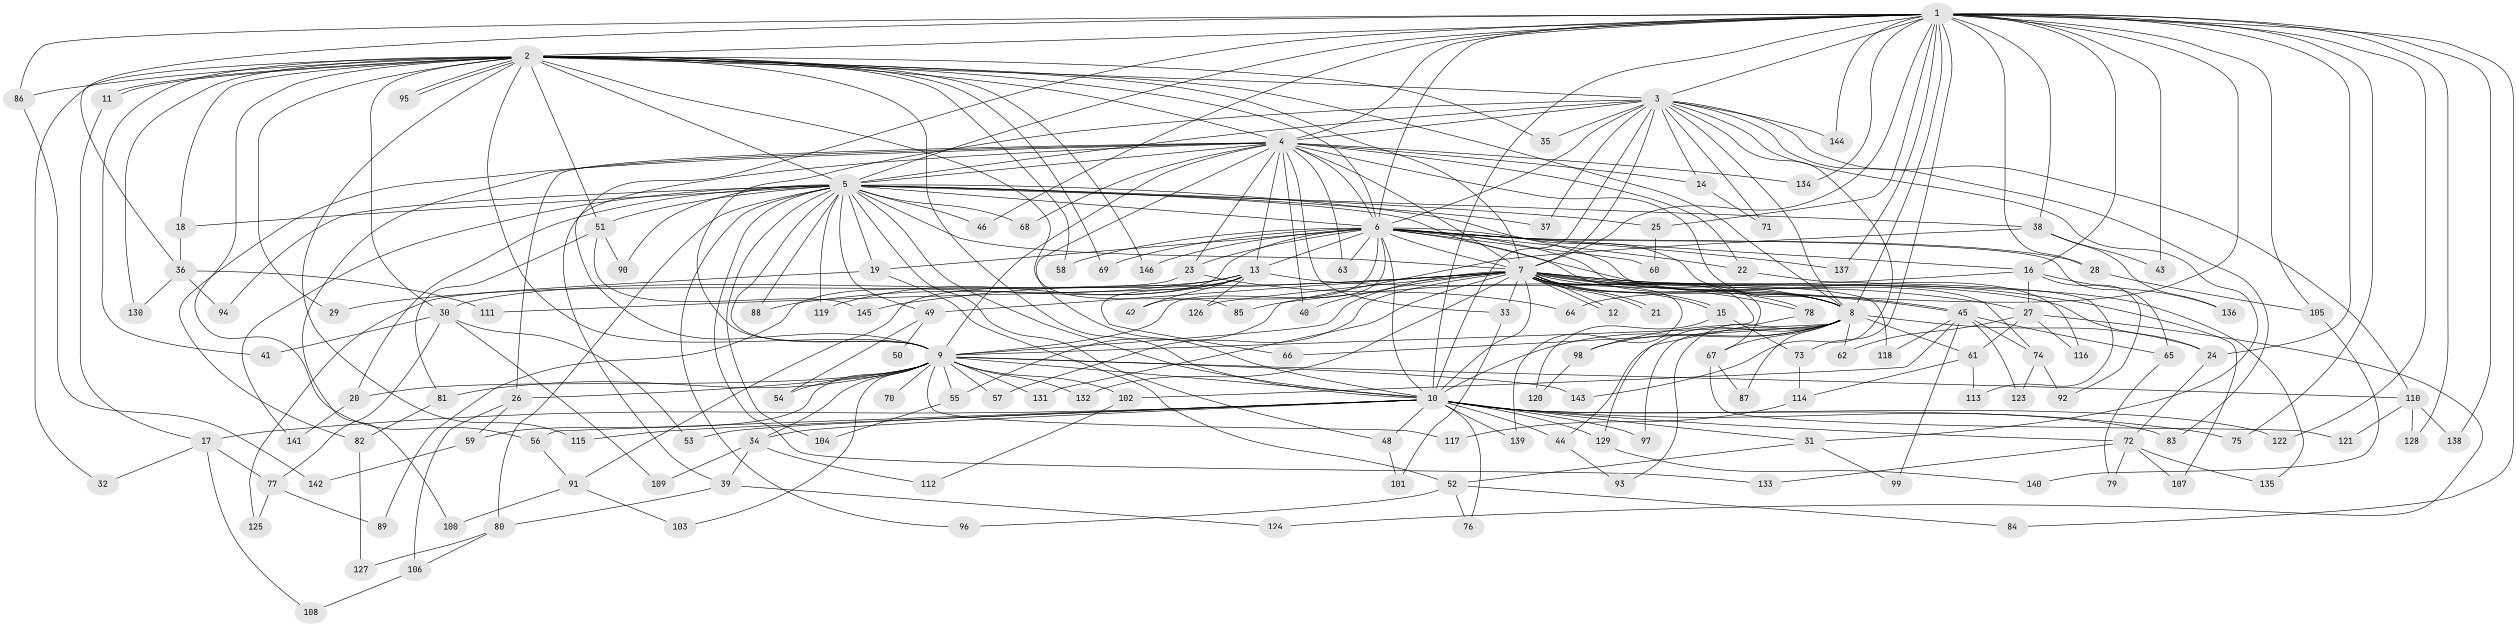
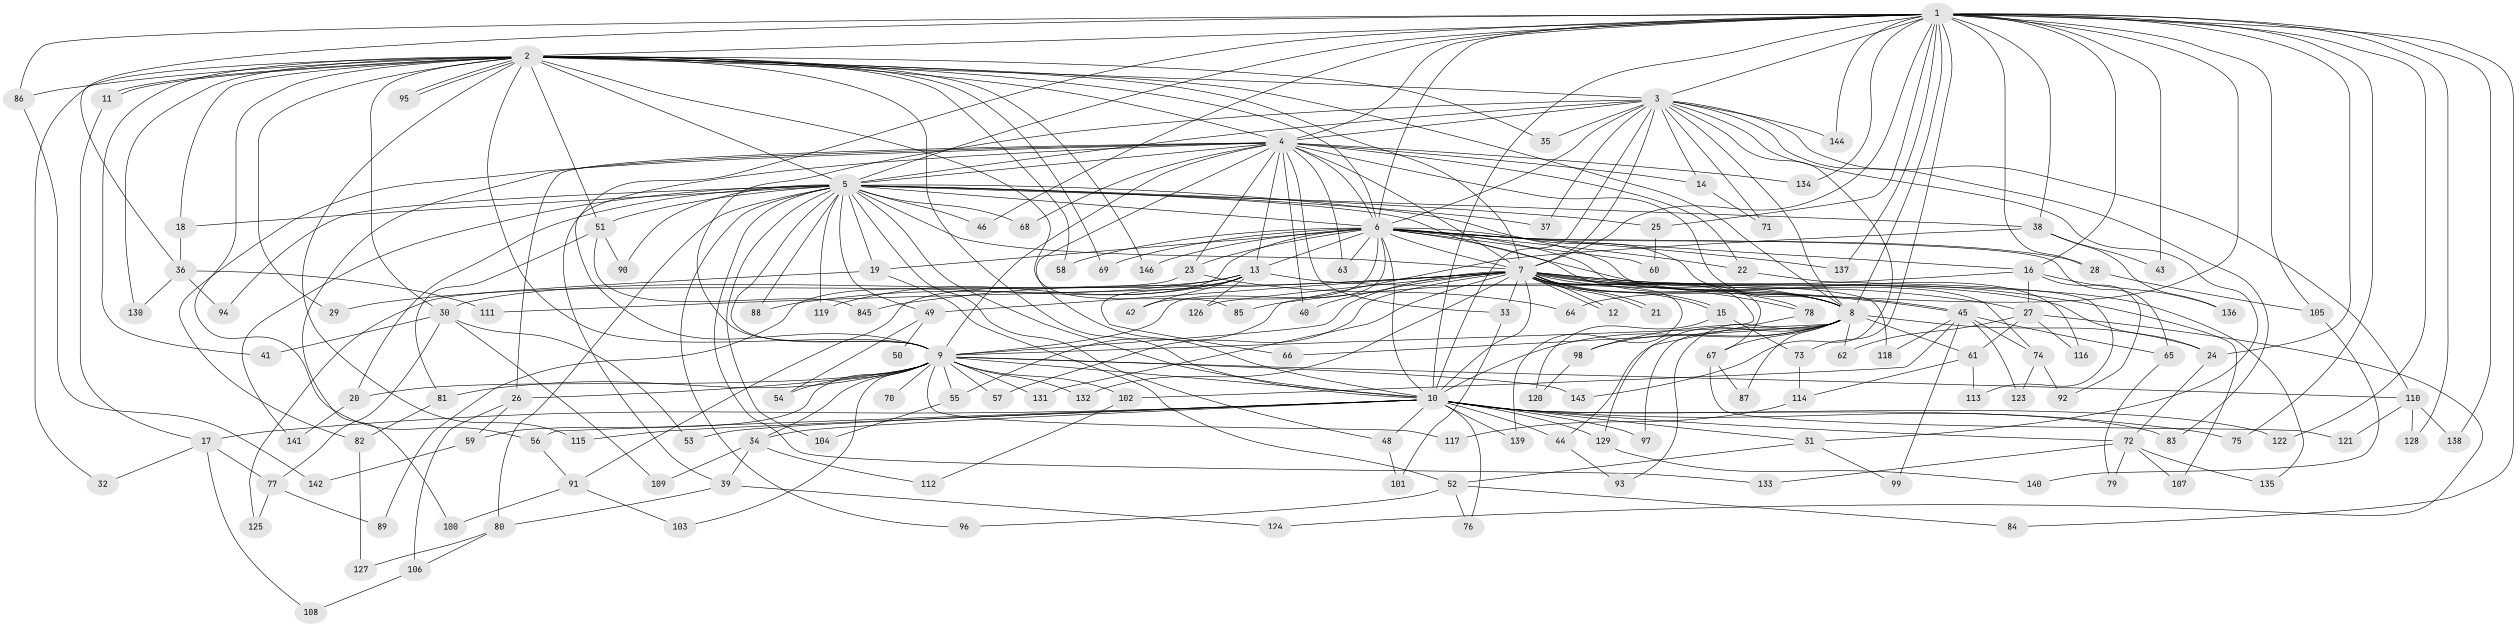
node "145": label "145" -> "845"
